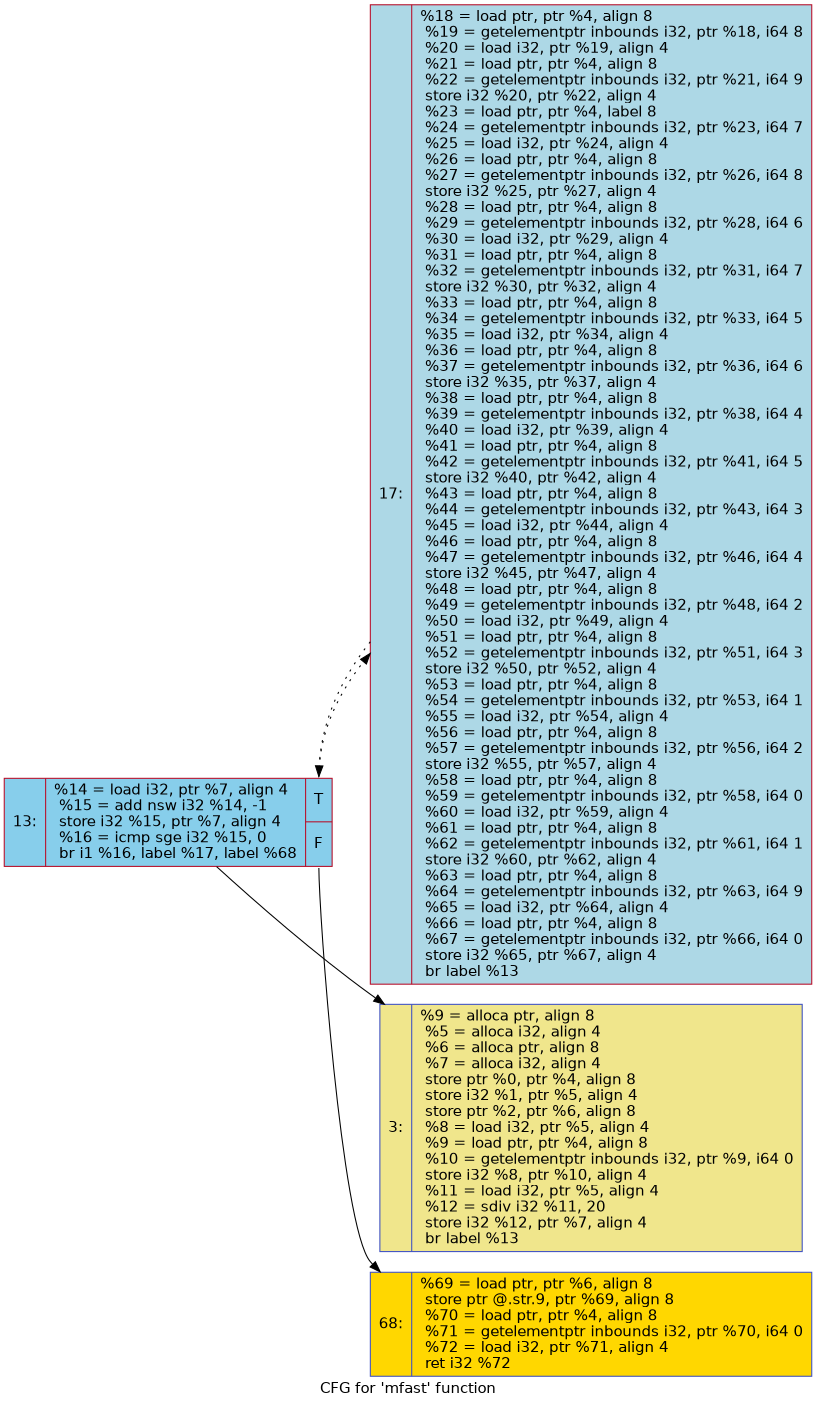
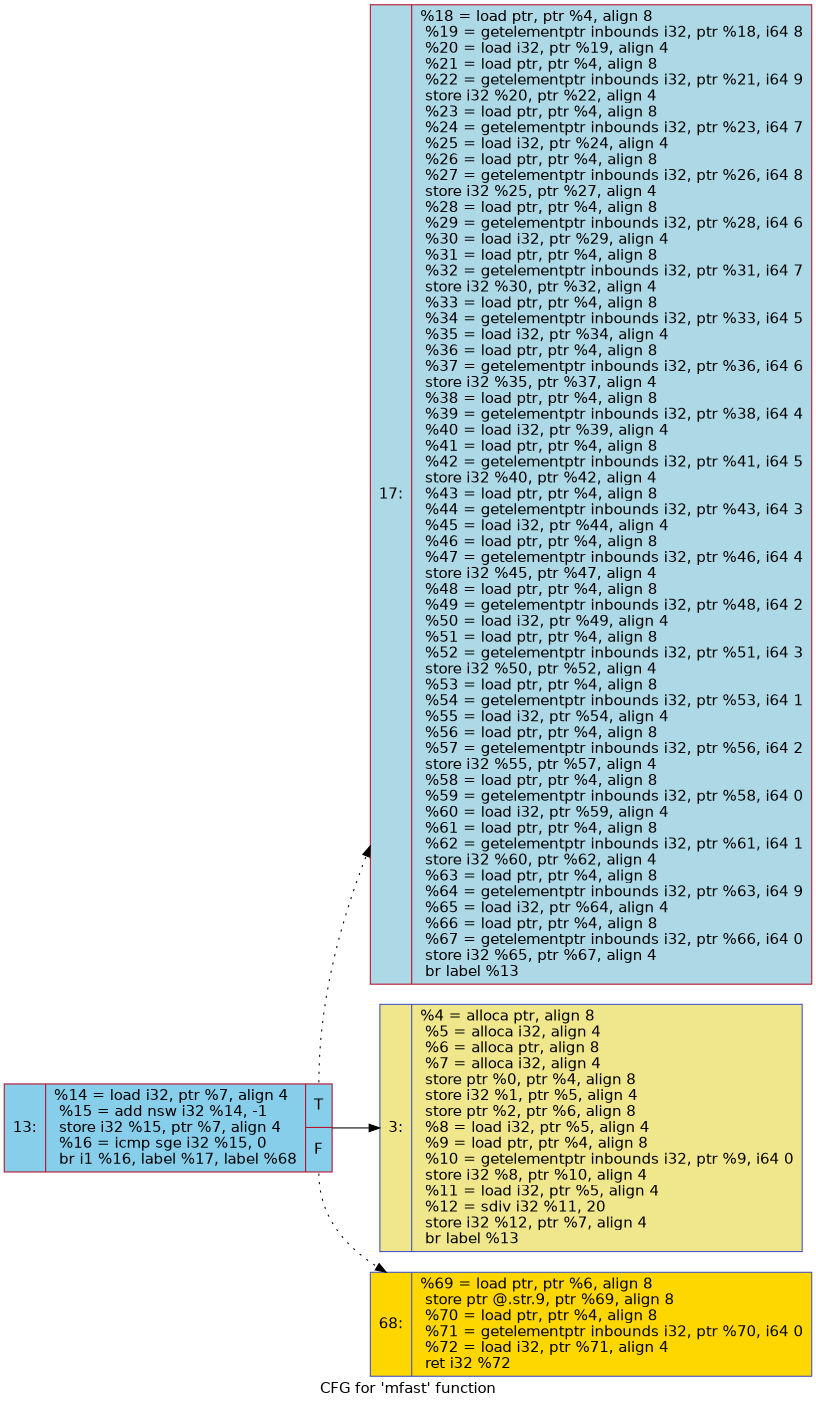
node "17:": text "%23 = load ptr, ptr %4, label 8" -> "%23 = load ptr, ptr %4, align 8"
edge "17:" -> "13:": removed
node "3:": text "%9 = alloca ptr, align 8" -> "%4 = alloca ptr, align 8"
edge "13:" -> "68:": style solid -> dotted
